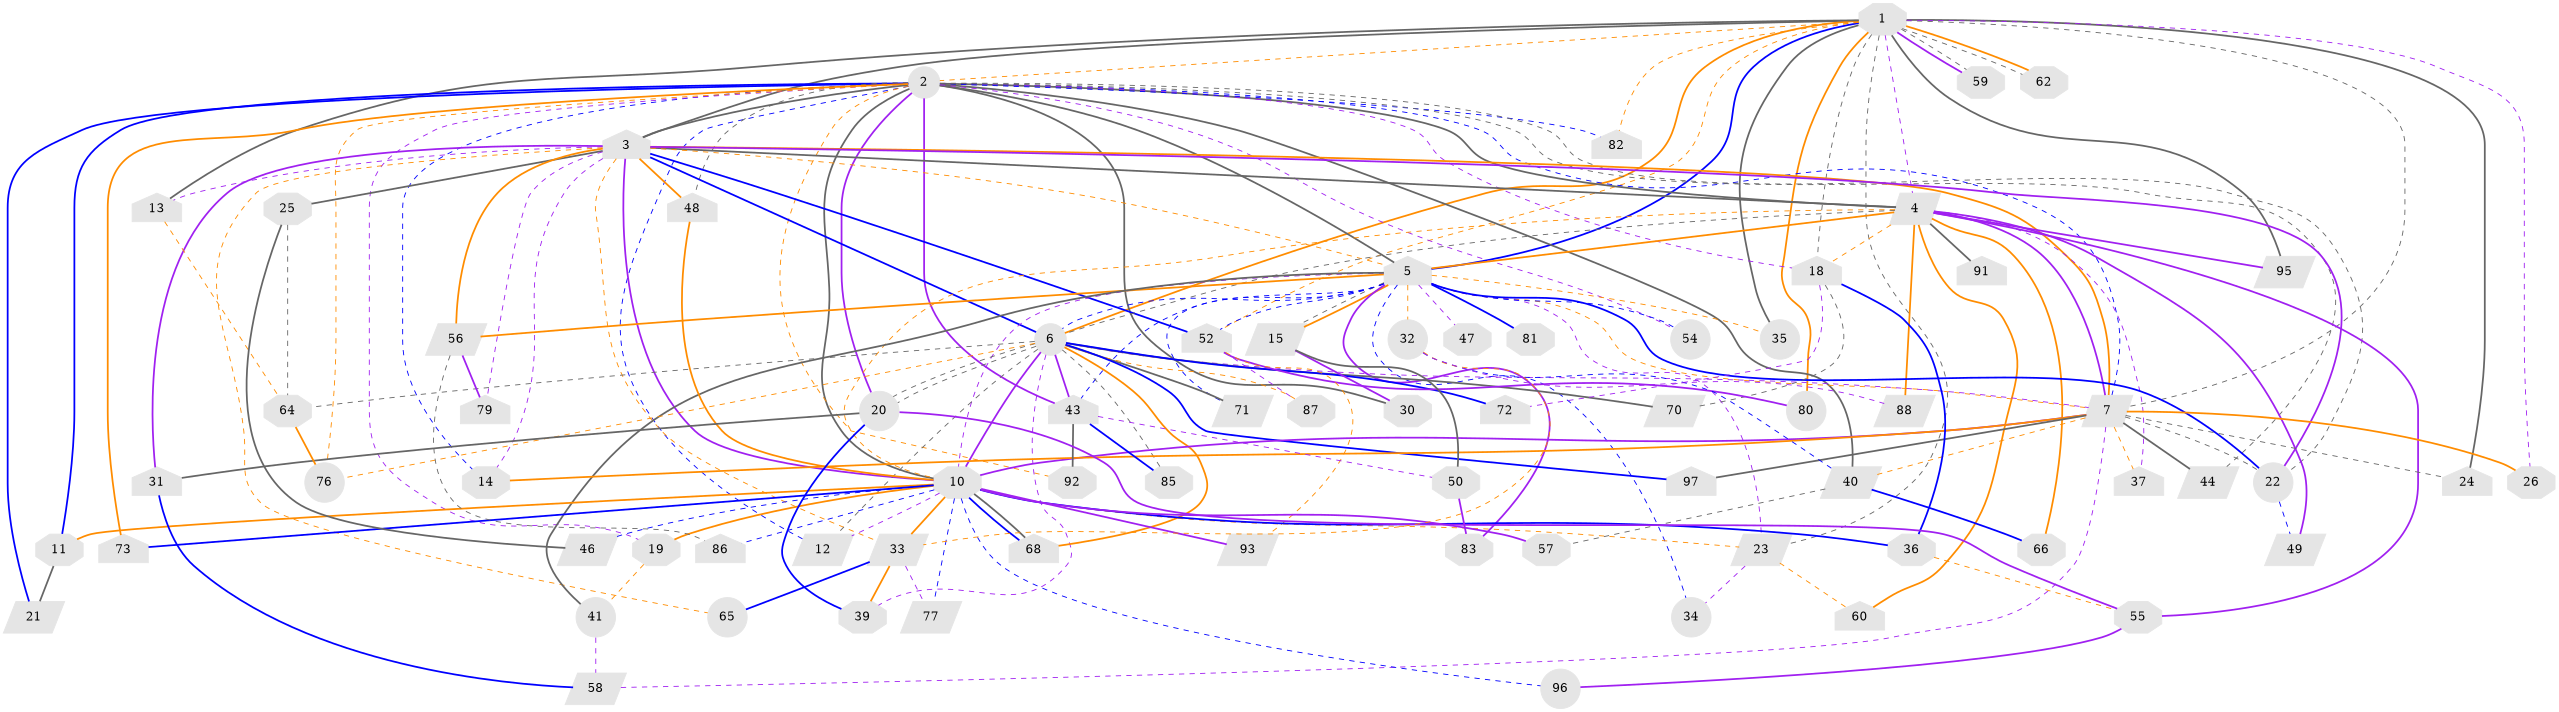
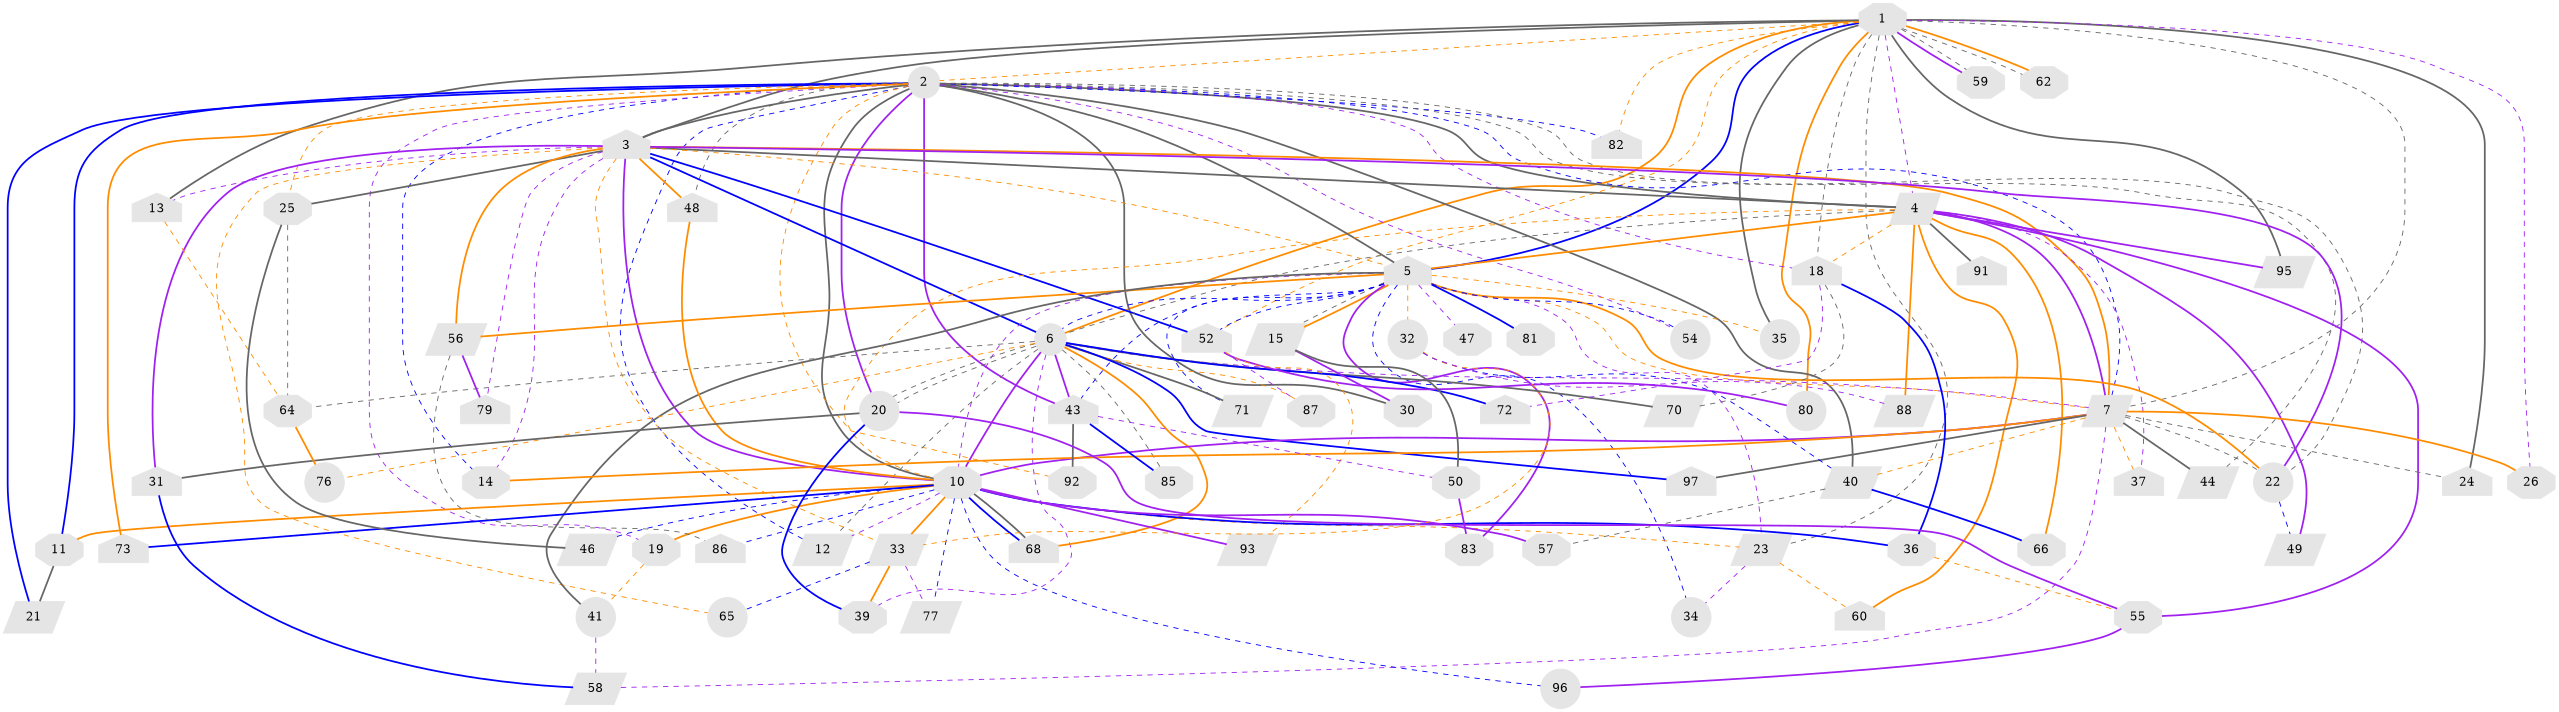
edge "2" -- "76": now "2" -- "25"
edge "5" -- "22": color blue -> darkorange
edge "33" -- "65": style bold -> dashed
